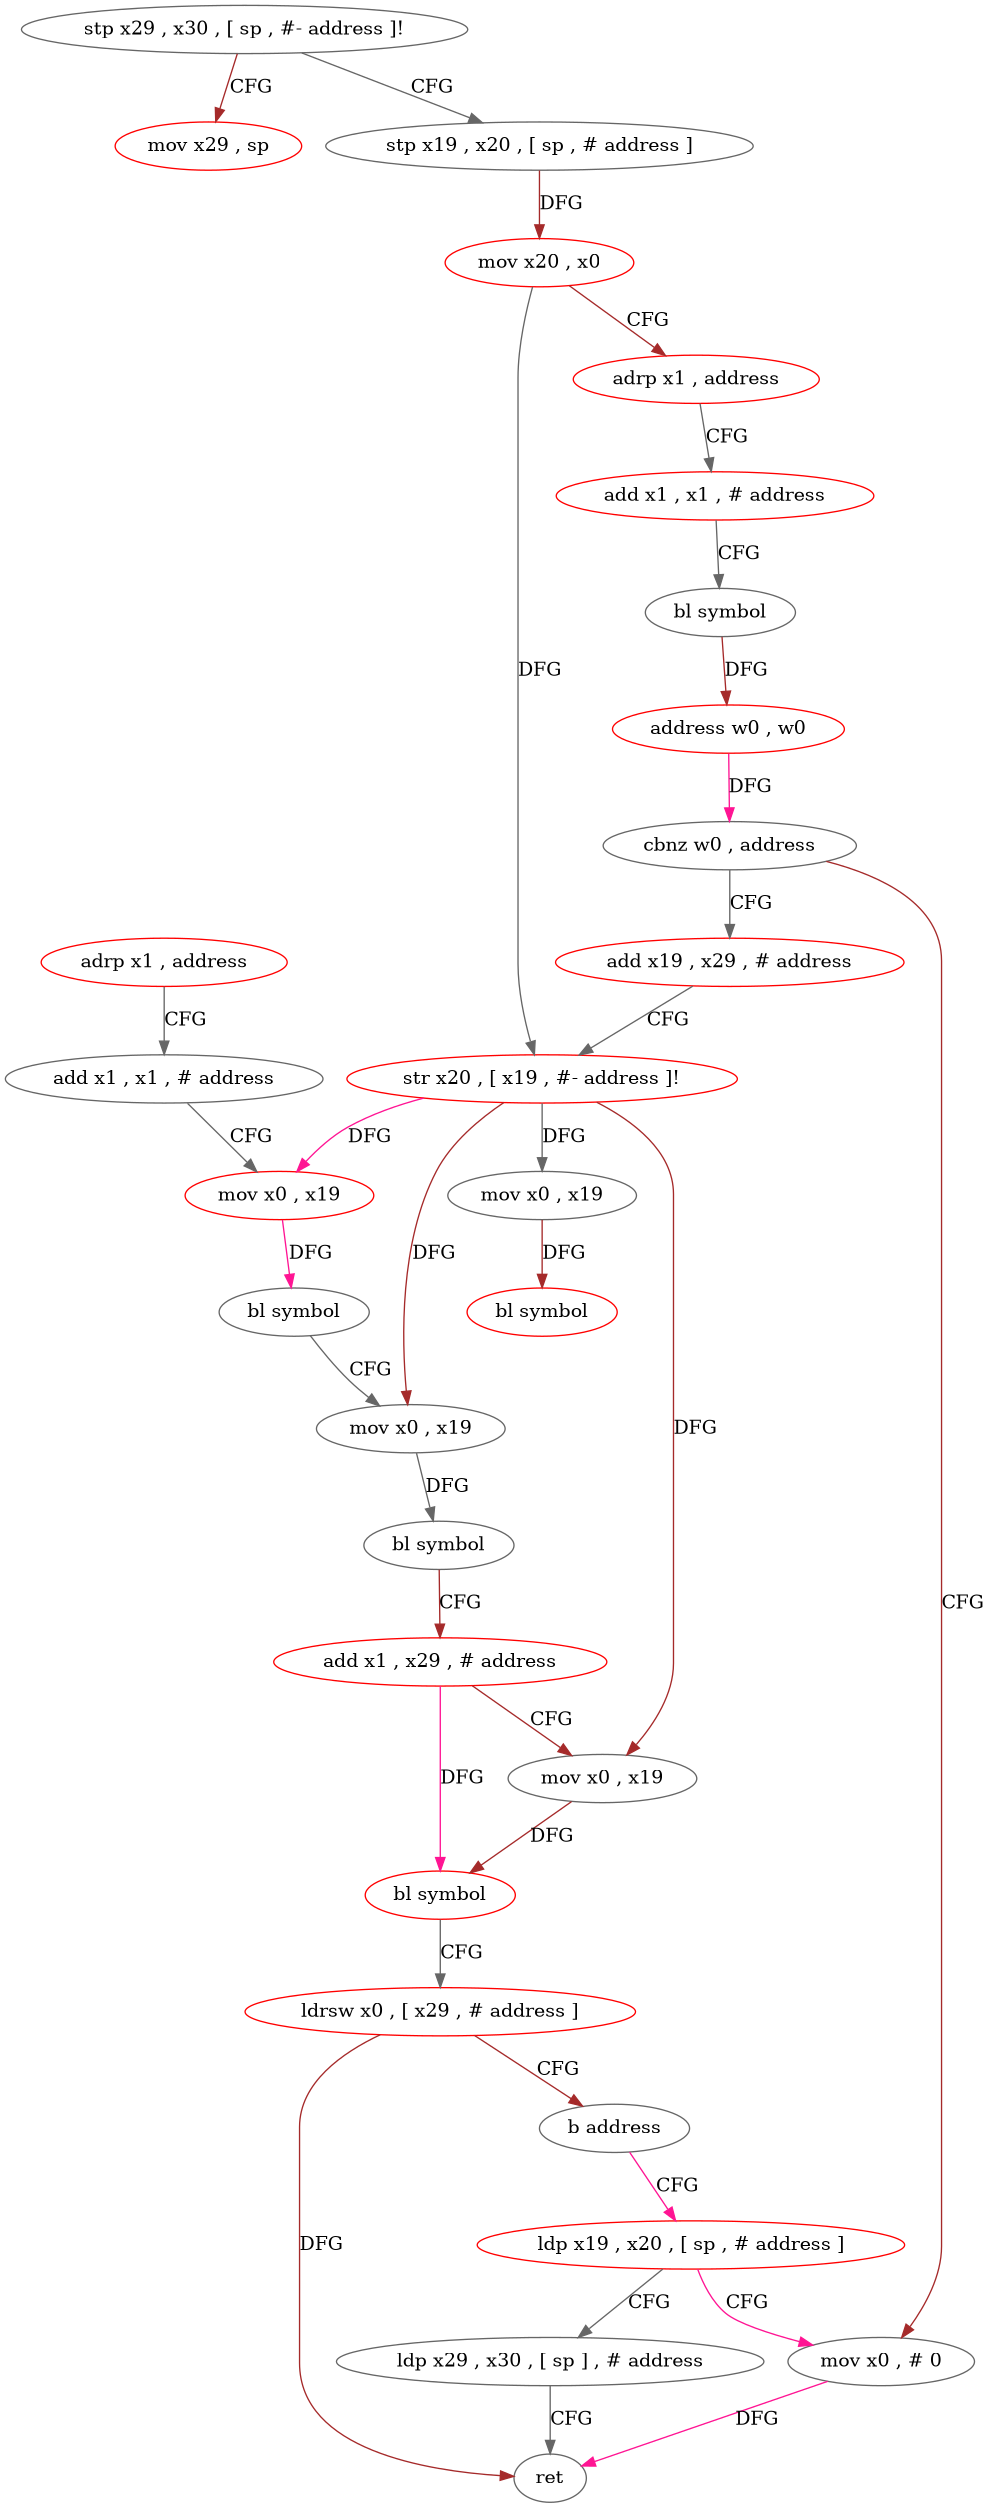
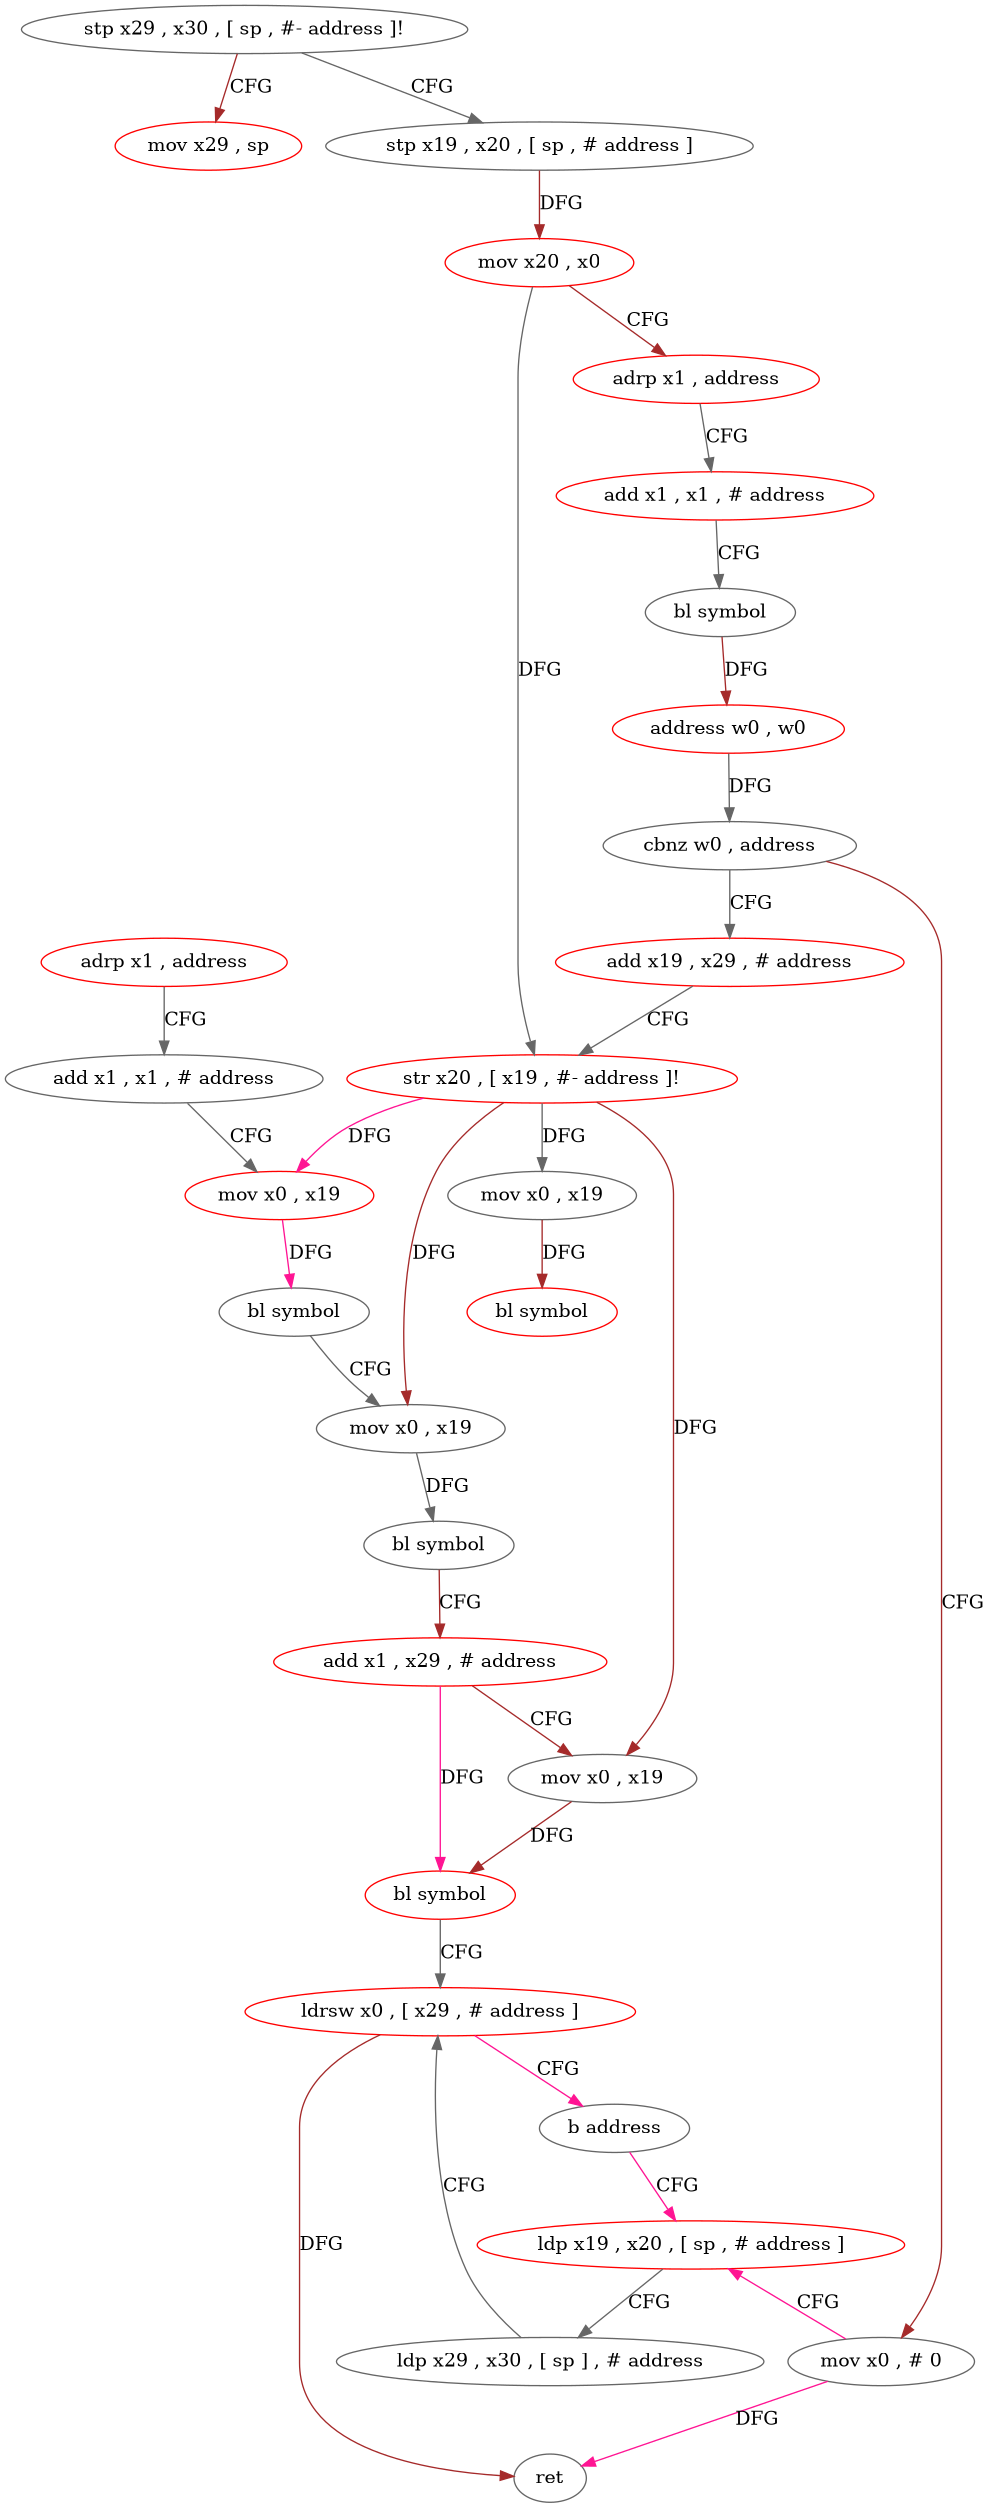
edge "address w0 , w0" -> "cbnz w0 , address": color deeppink -> gray40
edge "ldrsw x0 , [ x29 , # address ]" -> "b address": color brown -> deeppink
edge "ldp x19 , x20 , [ sp , # address ]" -> "mov x0 , # 0": reversed
edge "ldp x29 , x30 , [ sp ] , # address" -> "ret": now "ldp x29 , x30 , [ sp ] , # address" -> "ldrsw x0 , [ x29 , # address ]"
